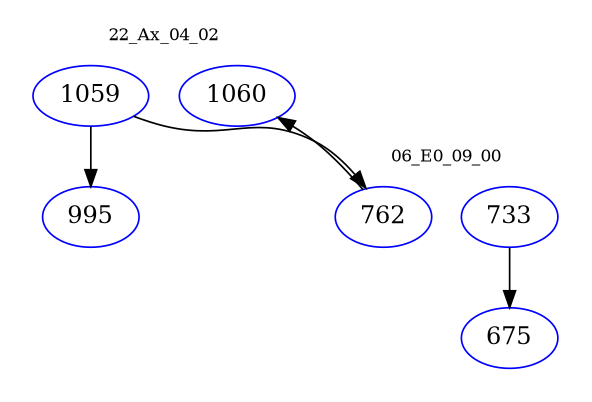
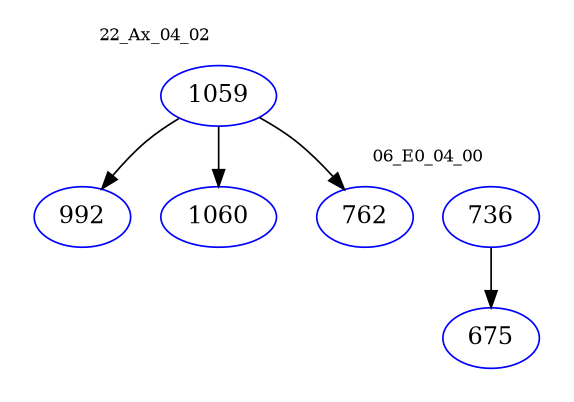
edge "762" -> "1060": now "1059" -> "1060"
cluster "06_E0_09_00": label "06_E0_09_00" -> "06_E0_04_00"
node "995": label "995" -> "992"
node "733": label "733" -> "736"
